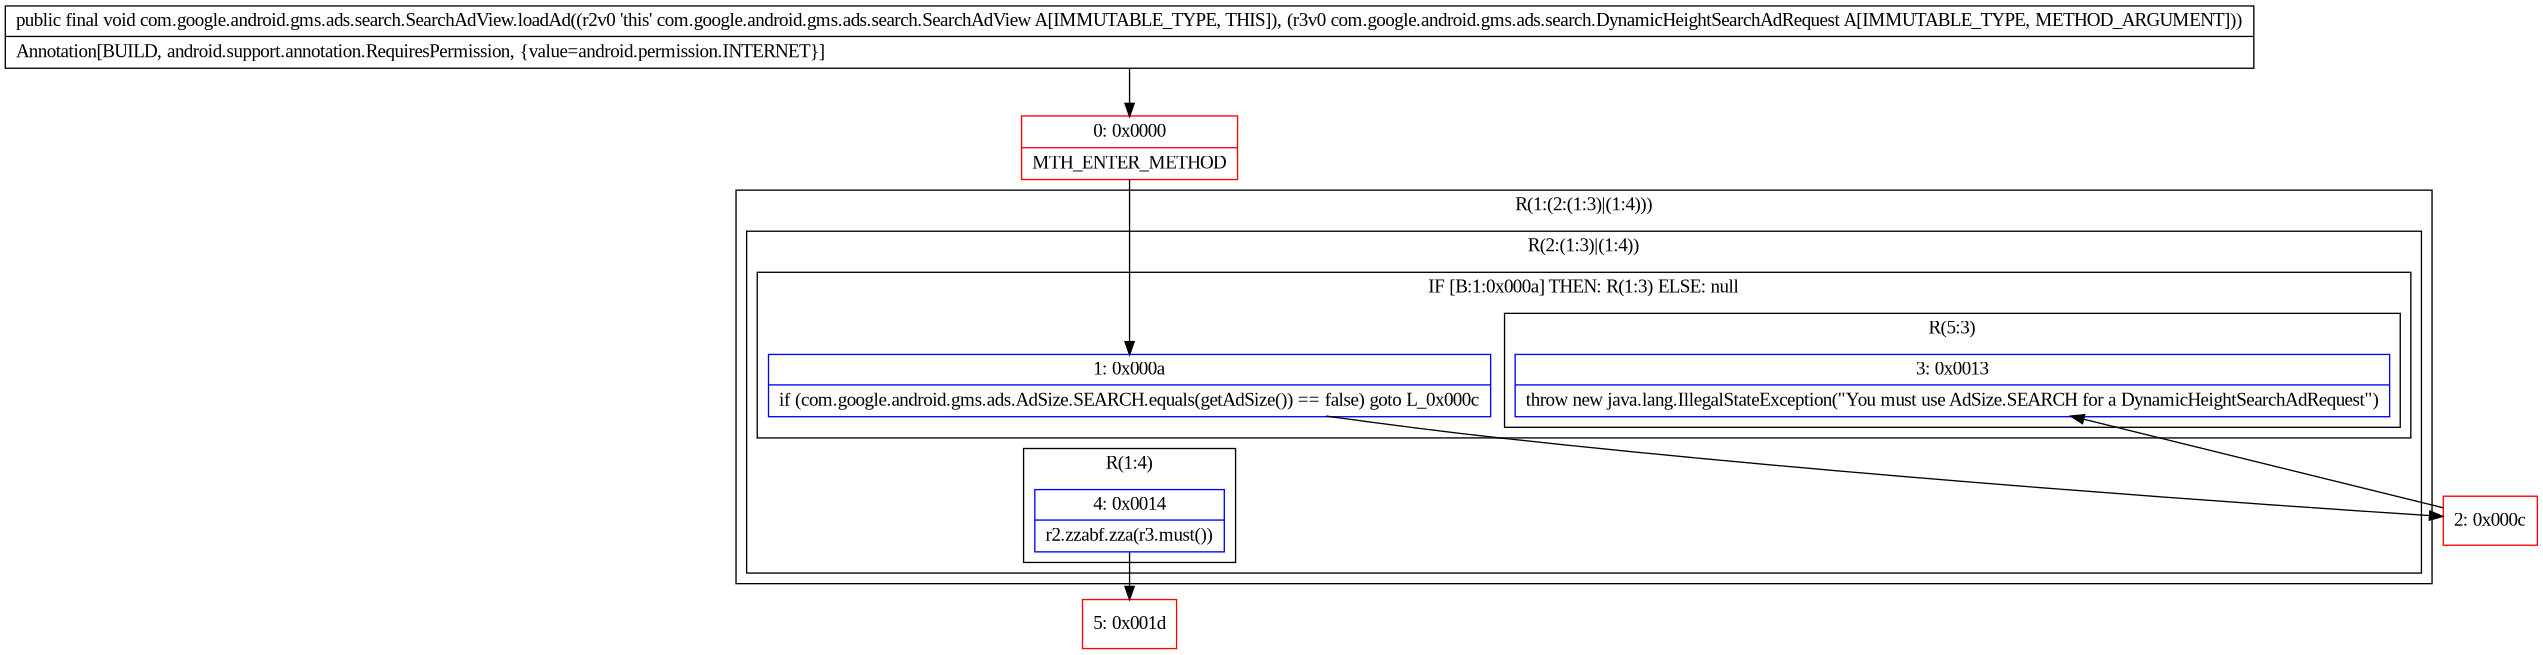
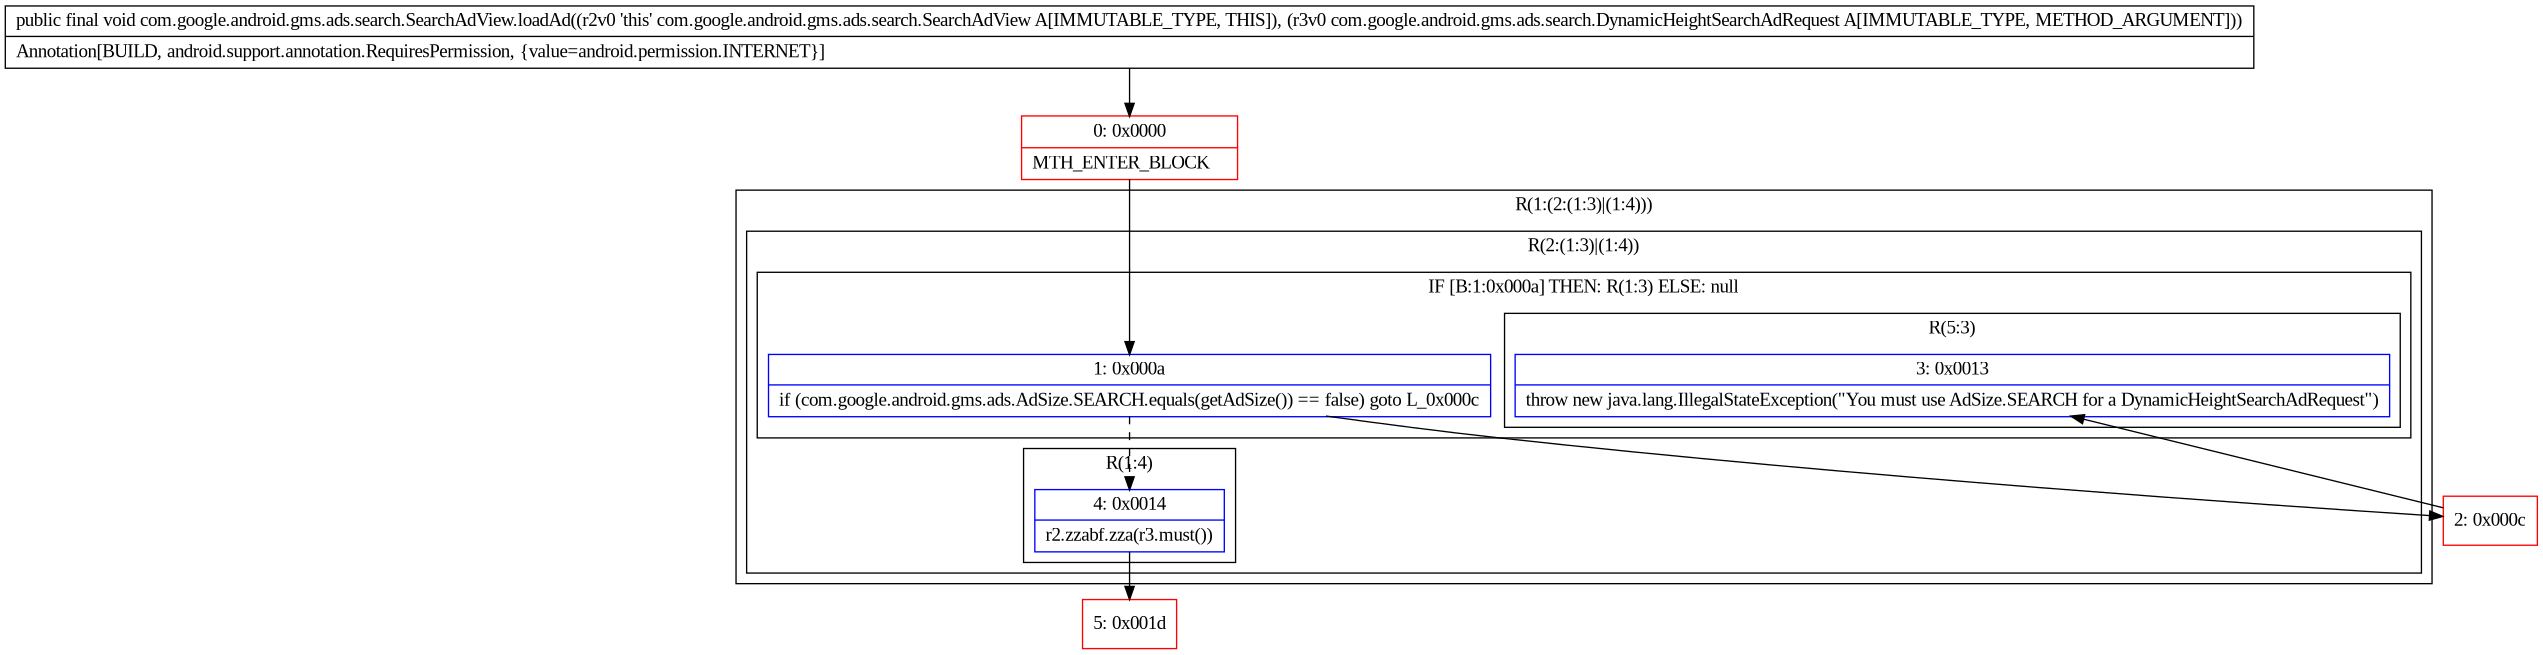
node "0: 0x0000": text "MTH_ENTER_METHOD" -> "MTH_ENTER_BLOCK"
edge "1: 0x000a" -> "4: 0x0014": added
